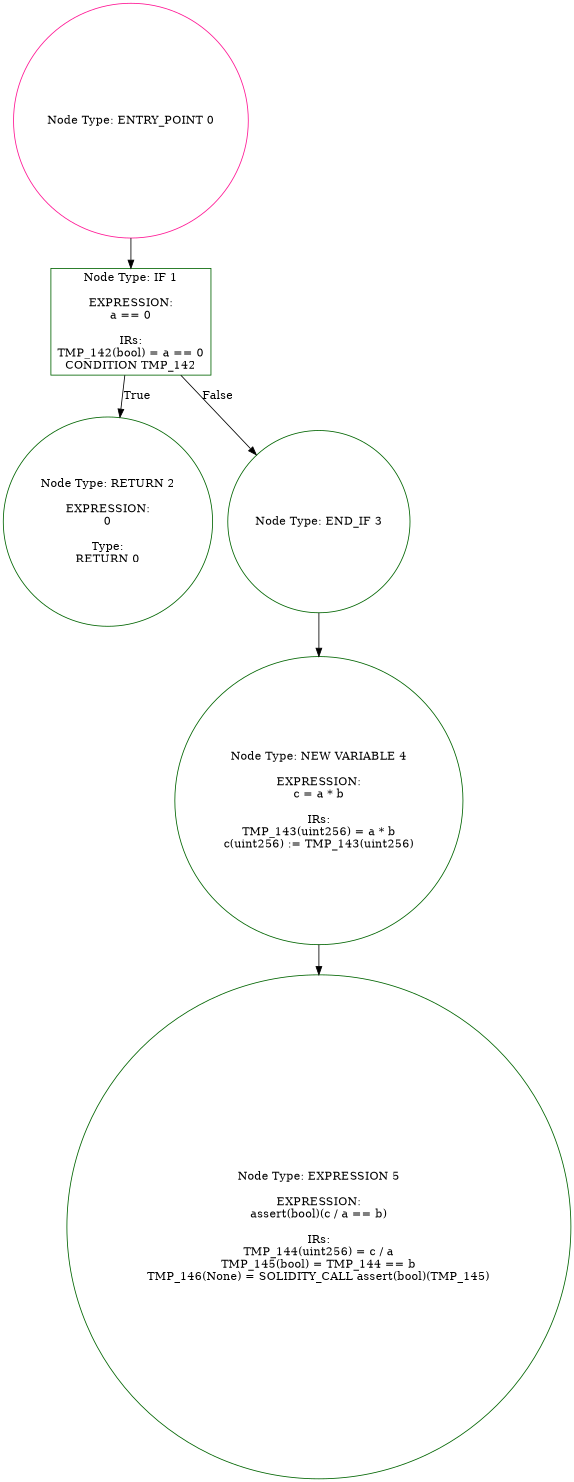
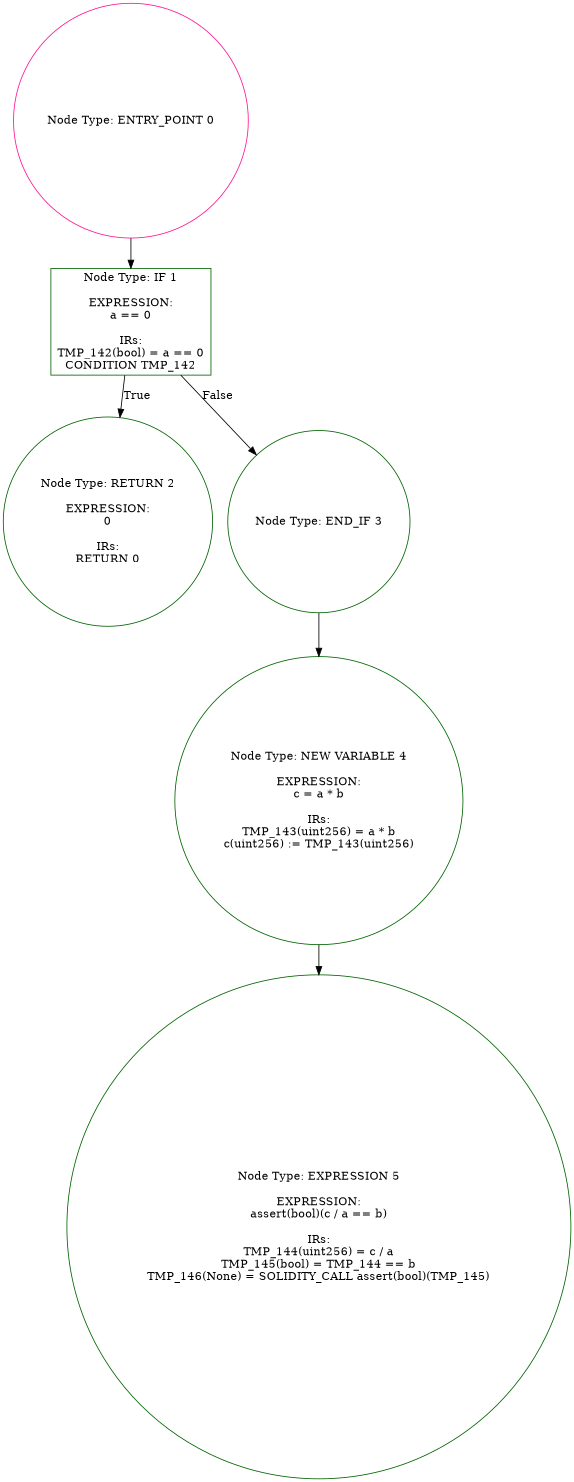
node "Node Type: RETURN 2 EXPRESSION: 0 Type: RETURN 0": label "Node Type: RETURN 2 EXPRESSION: 0 Type: RETURN 0" -> "Node Type: RETURN 2 EXPRESSION: 0 IRs: RETURN 0"
